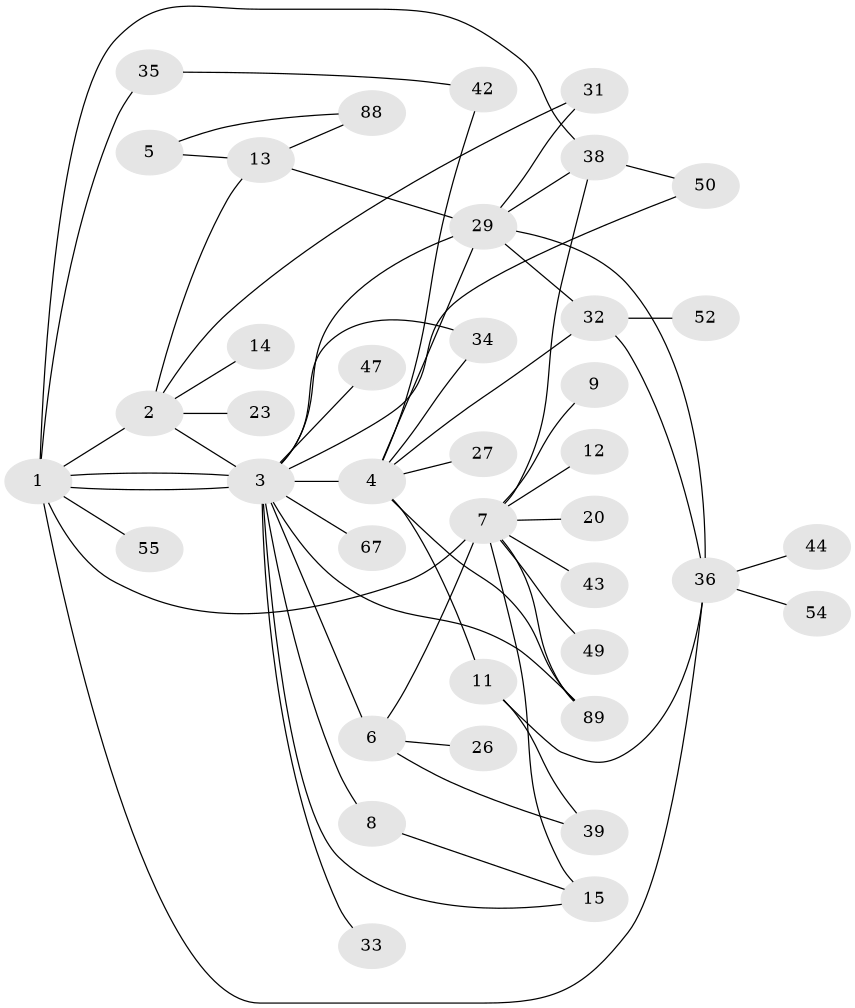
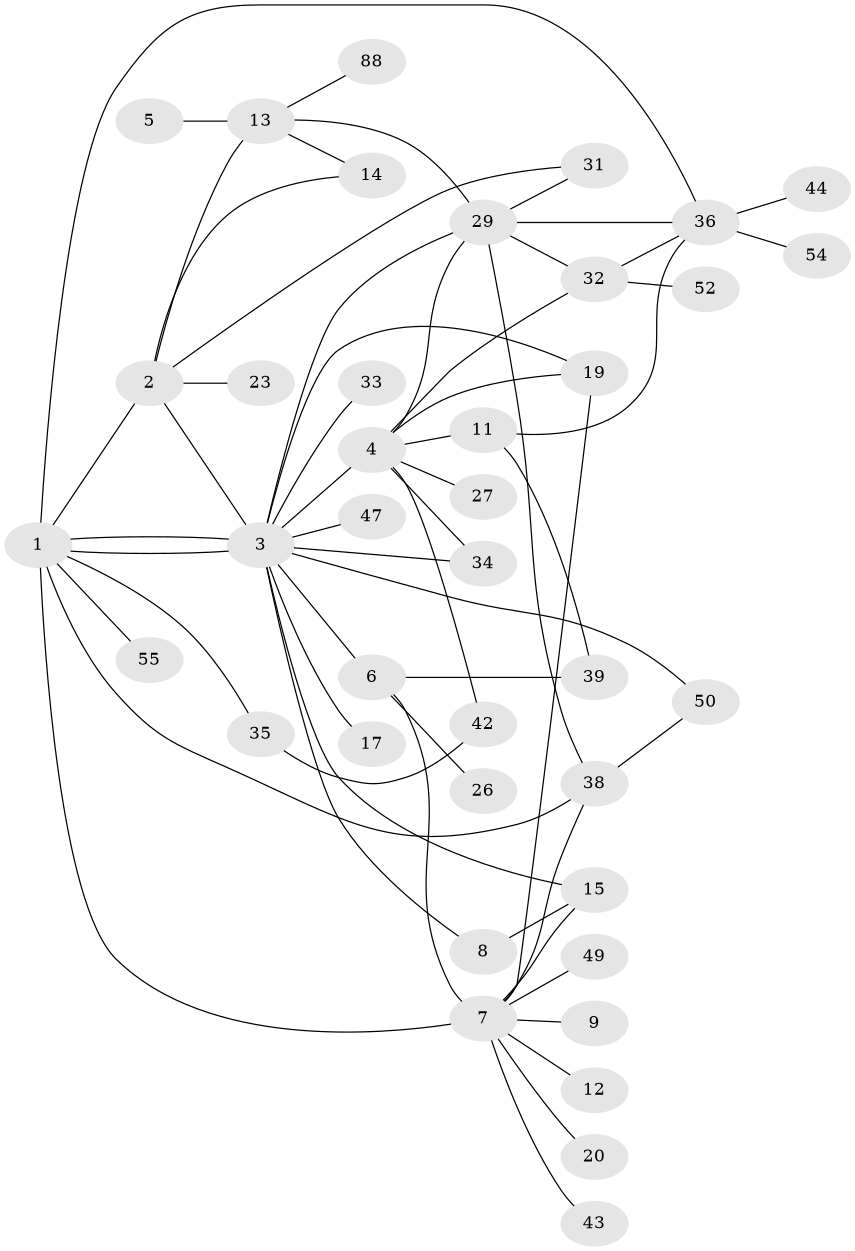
edge "88" -- "5": removed
edge "13" -- "14": added
node "67": label "67" -> "17"
node "89": label "89" -> "19"
